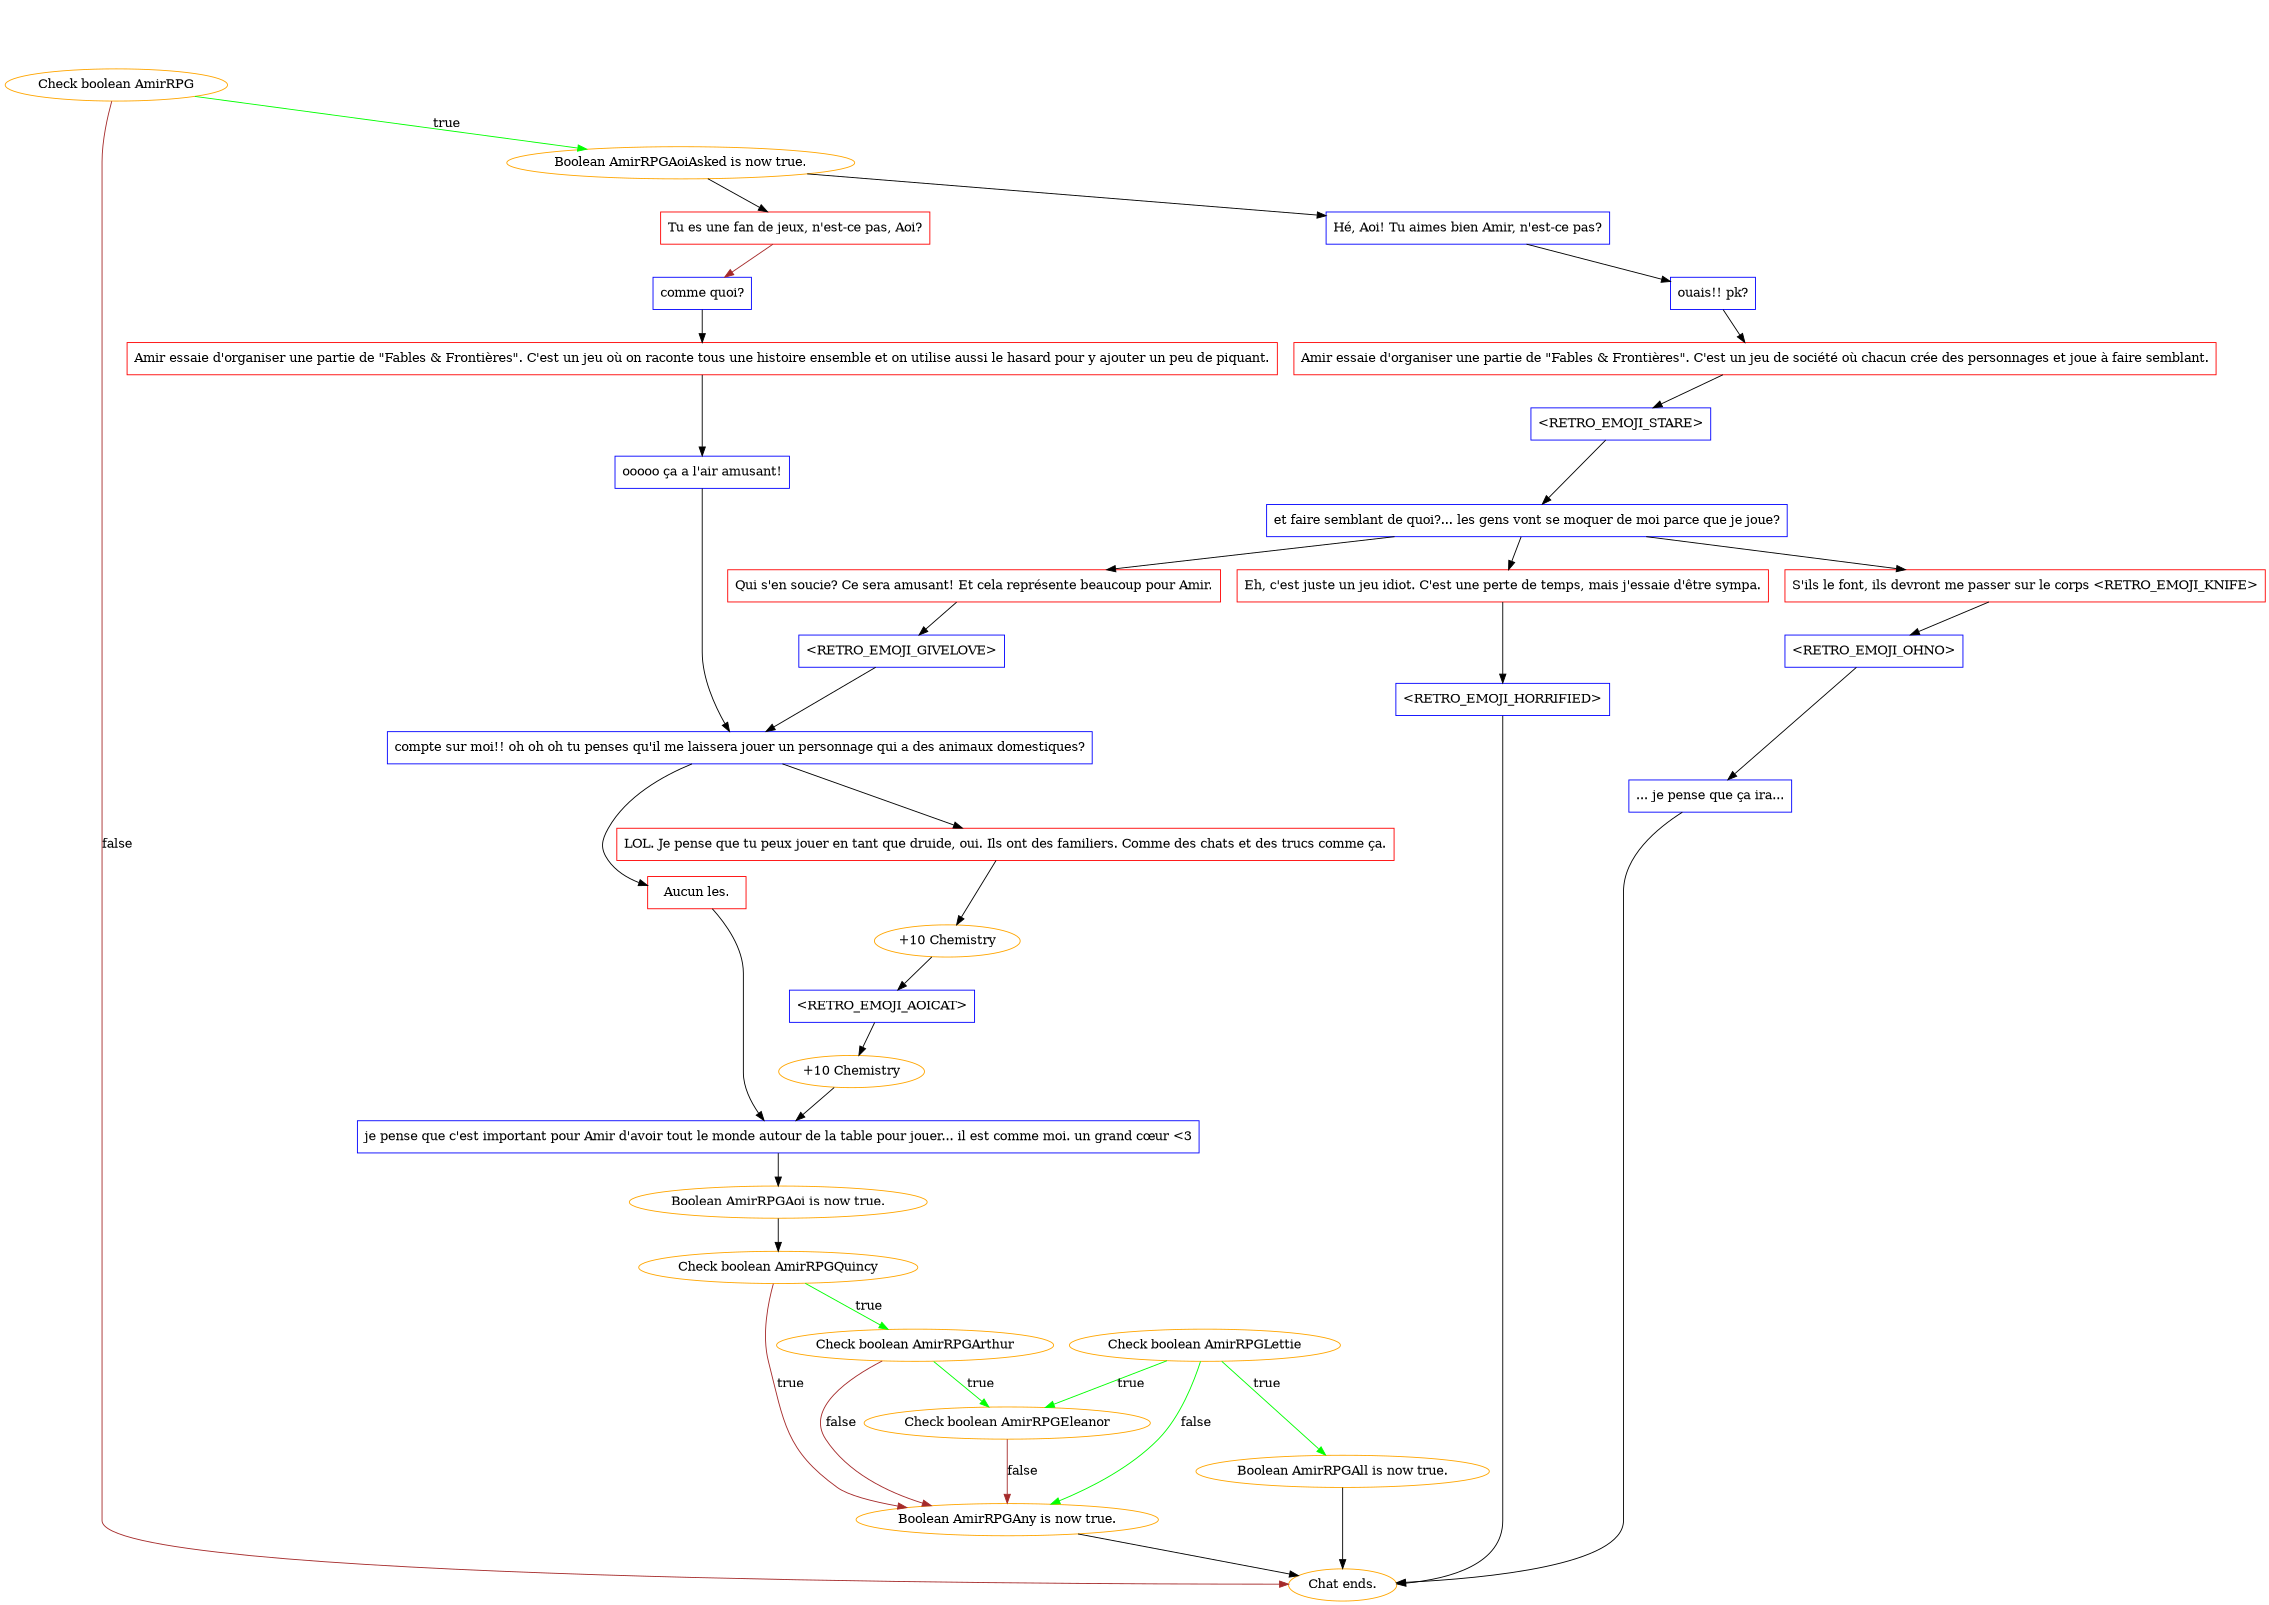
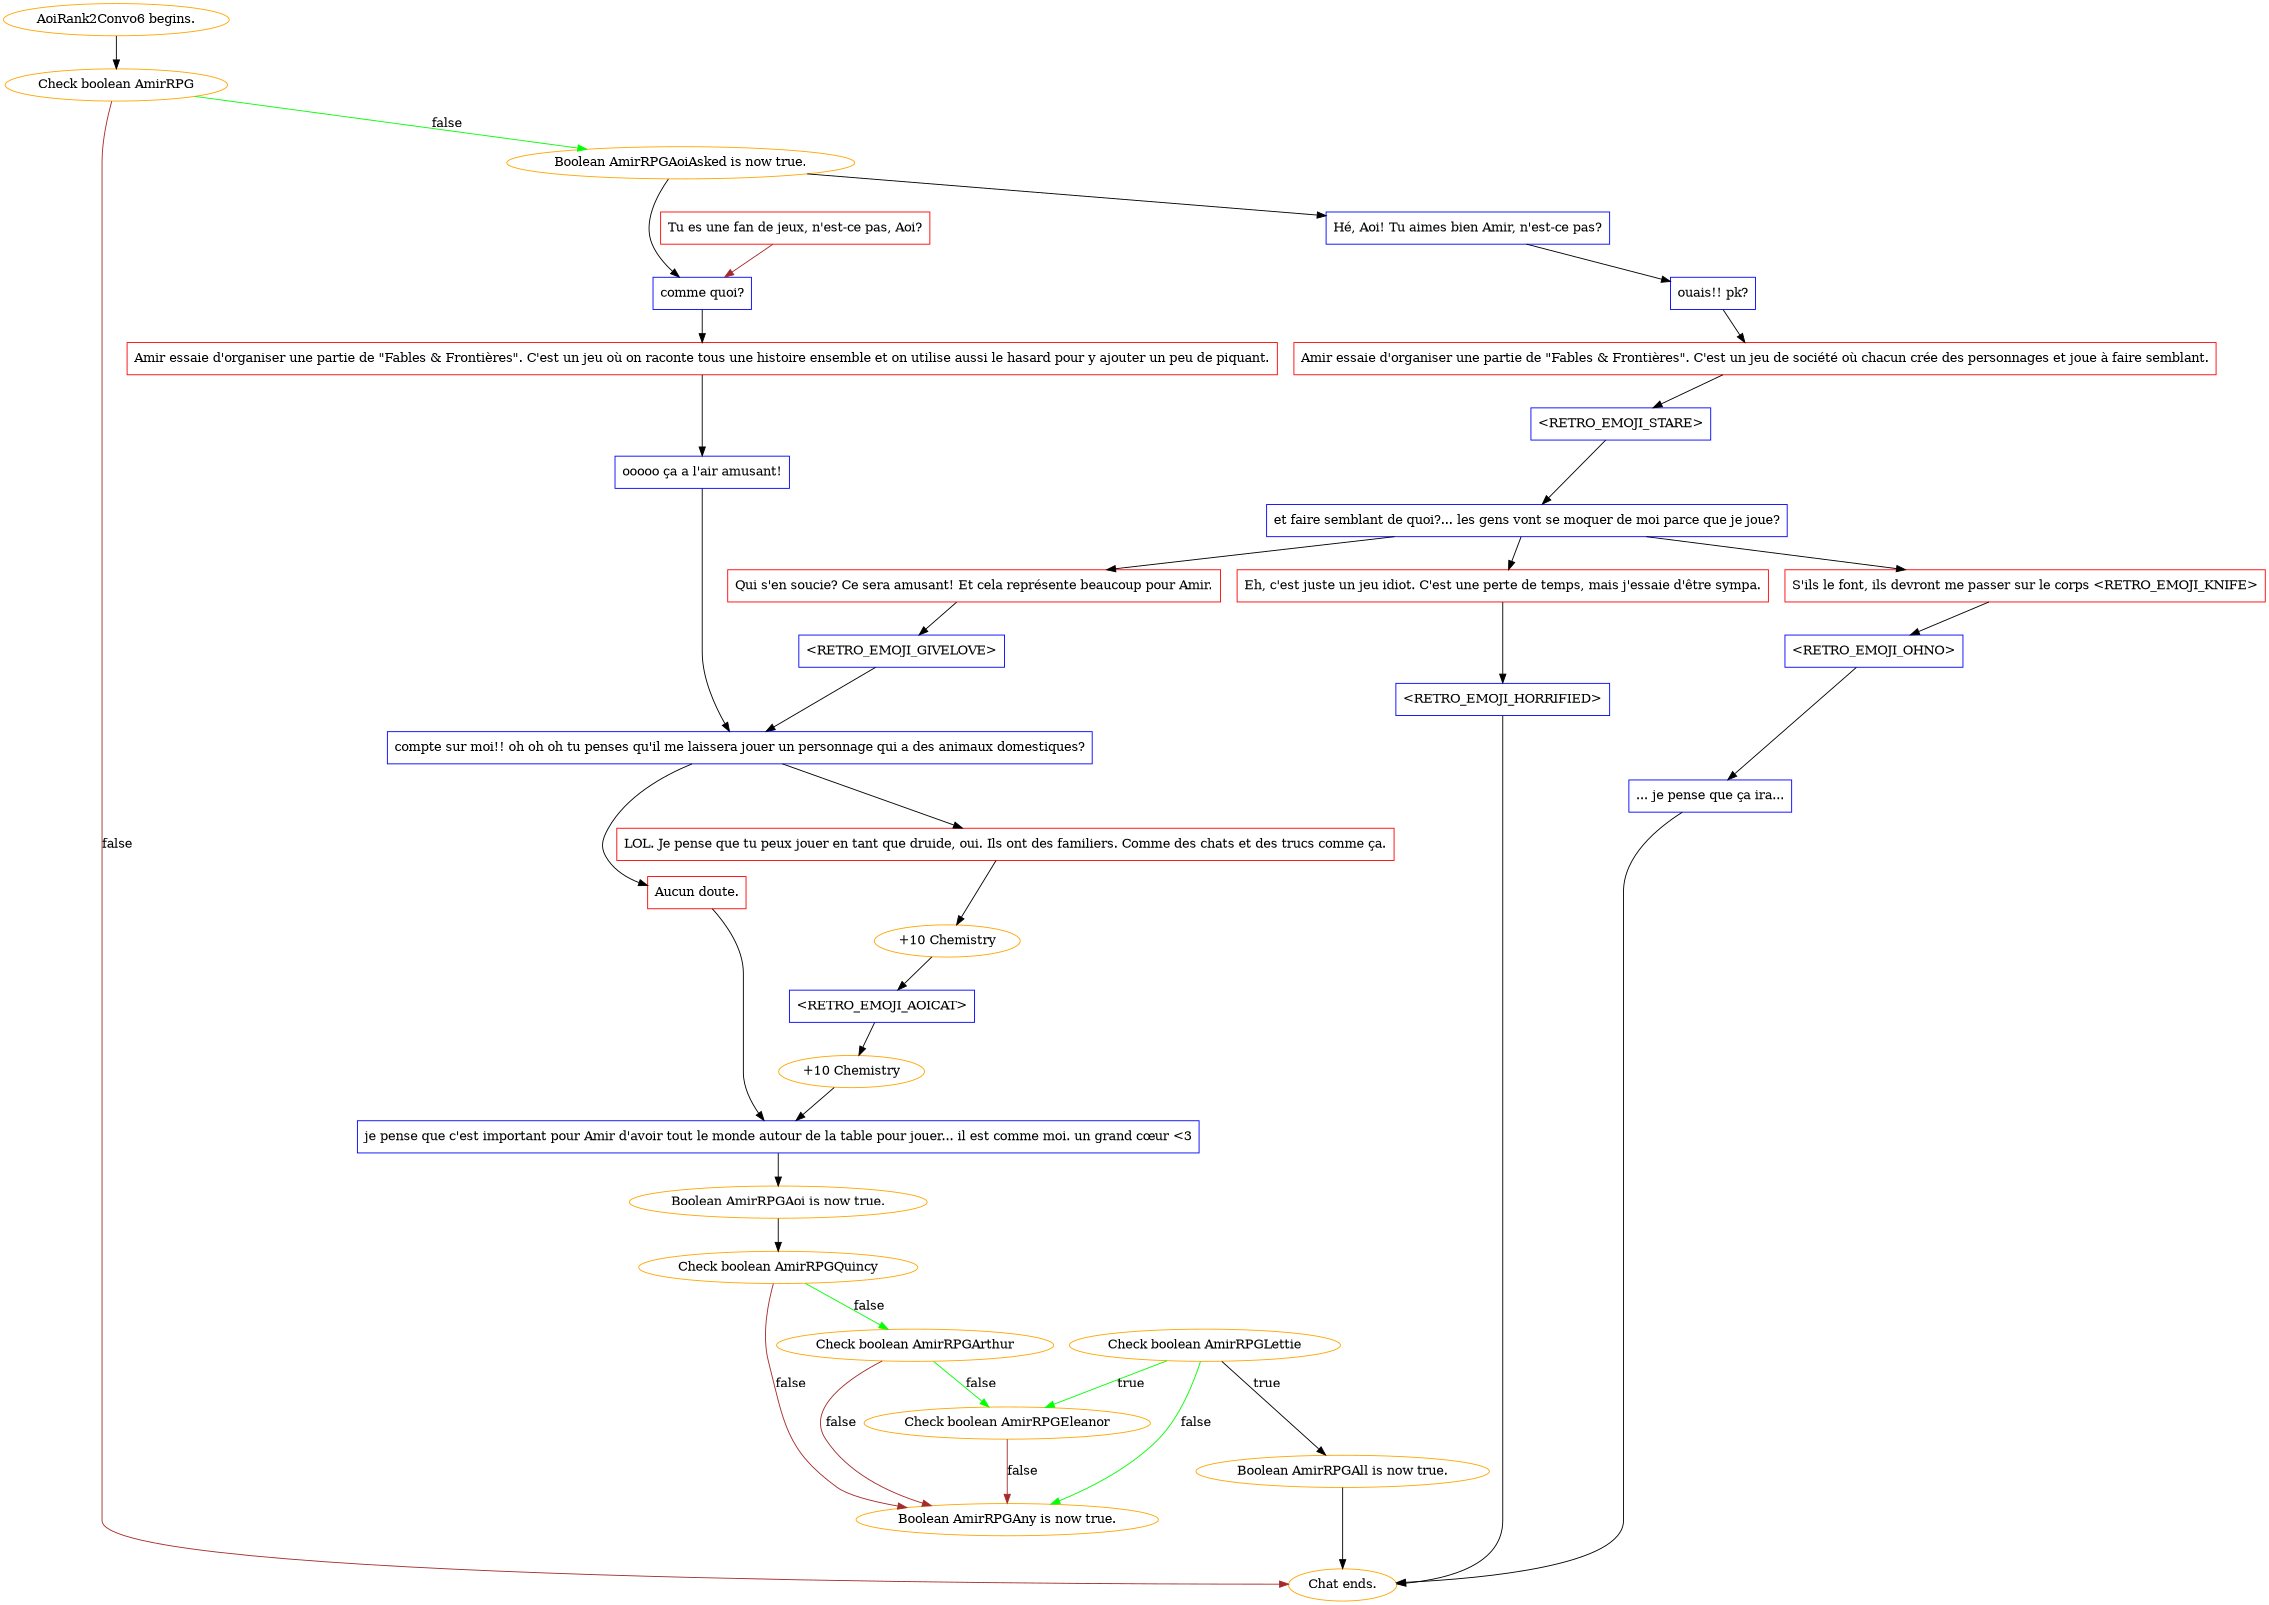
node "AoiRank2Convo6 begins.": added
edge "Check boolean AmirRPG" -> "Boolean AmirRPGAoiAsked is now true.": label "true" -> "false"
edge "Boolean AmirRPGAoiAsked is now true." -> "Tu es une fan de jeux, n'est-ce pas, Aoi?": now "Boolean AmirRPGAoiAsked is now true." -> "comme quoi?"
node "Aucun les.": label "Aucun les." -> "Aucun doute."
edge "Check boolean AmirRPGQuincy" -> "Check boolean AmirRPGArthur": label "true" -> "false"
edge "Check boolean AmirRPGQuincy" -> "Boolean AmirRPGAny is now true.": label "true" -> "false"
edge "Check boolean AmirRPGArthur" -> "Check boolean AmirRPGEleanor": label "true" -> "false"
edge "Check boolean AmirRPGLettie" -> "Boolean AmirRPGAll is now true.": color green -> black
edge "Boolean AmirRPGAny is now true." -> "Chat ends.": removed
